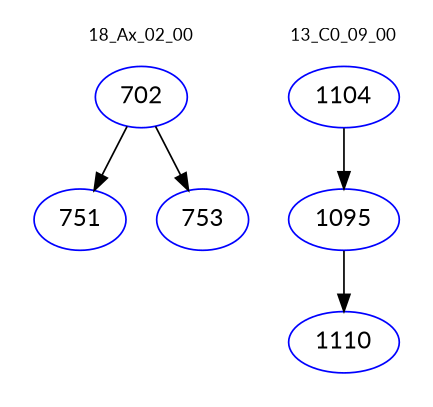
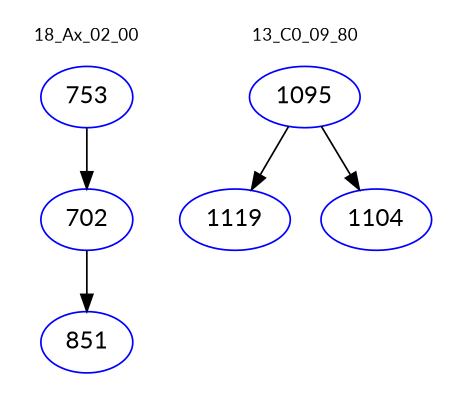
cluster "13_C0_09_00": label "13_C0_09_00" -> "13_C0_09_80"
edge "1104" -> "1095": reversed
edge "702" -> "753": reversed
node "751": label "751" -> "851"
node "1110": label "1110" -> "1119"
